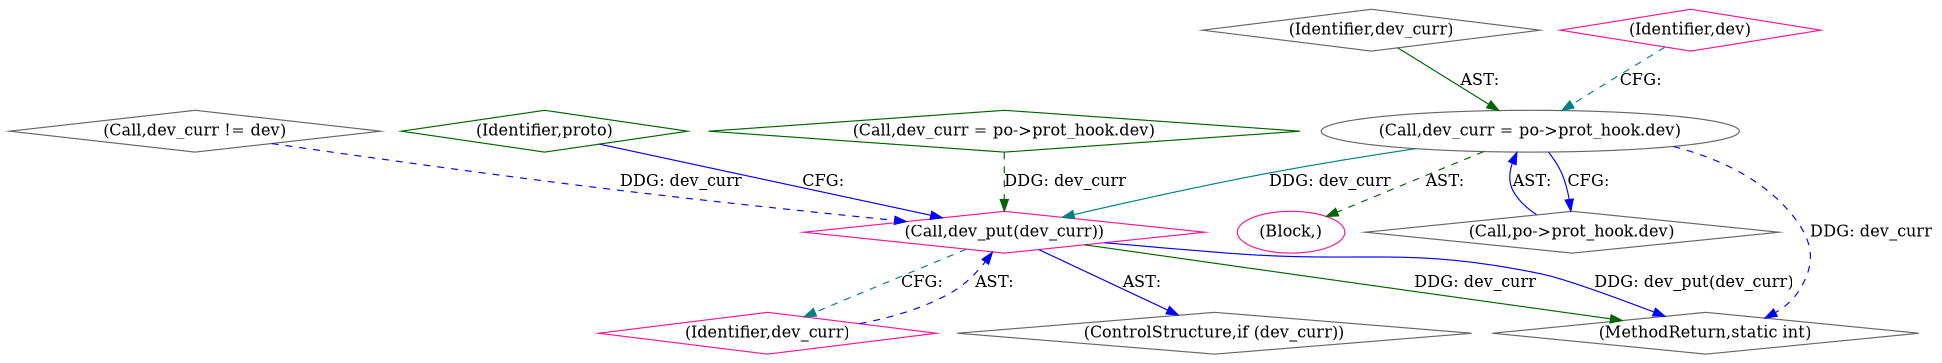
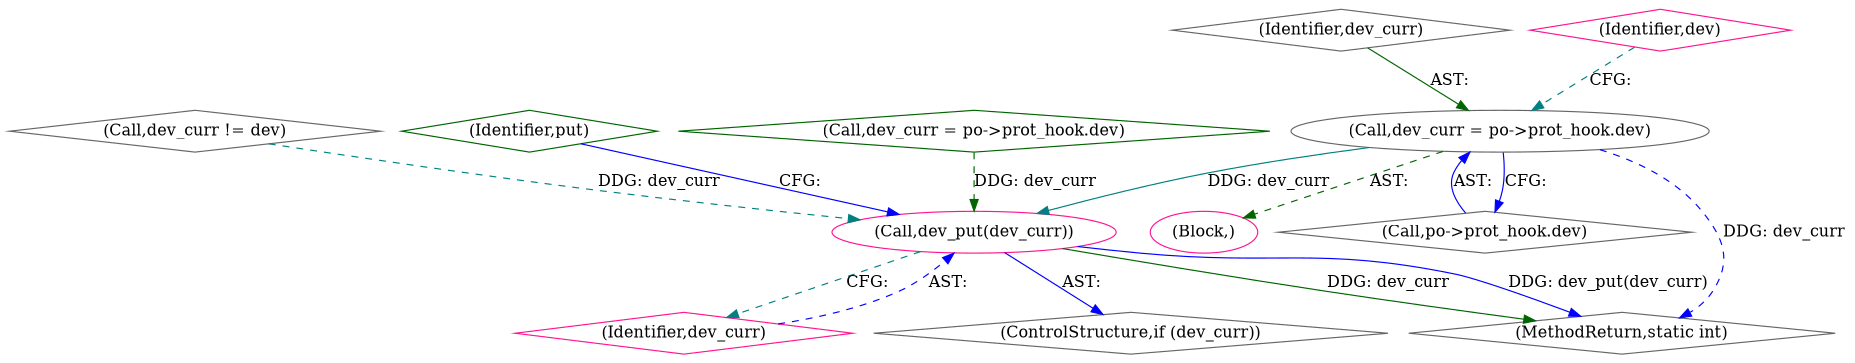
node "(Identifier,proto)": label "(Identifier,proto)" -> "(Identifier,put)"
edge "(Call,dev_curr != dev)" -> "(Call,dev_put(dev_curr))": color blue -> teal
node "(Call,dev_put(dev_curr))": shape diamond -> ellipse
